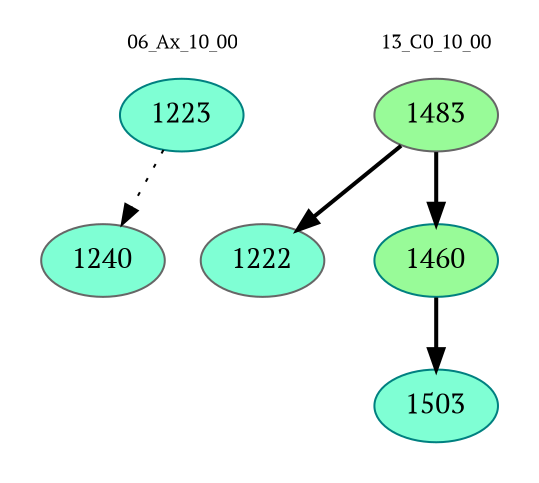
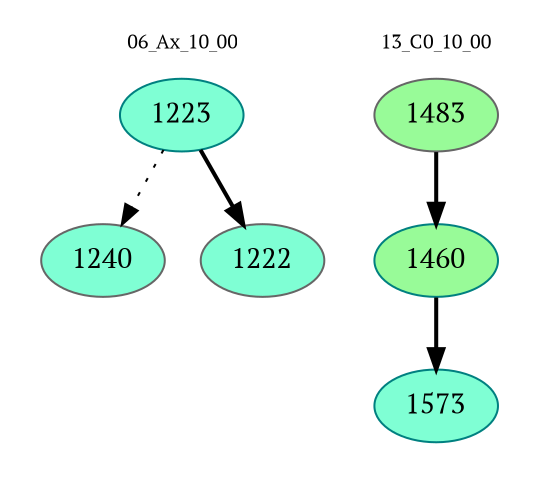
edge "1483" -> "1222": now "1223" -> "1222"
node "1503": label "1503" -> "1573"
